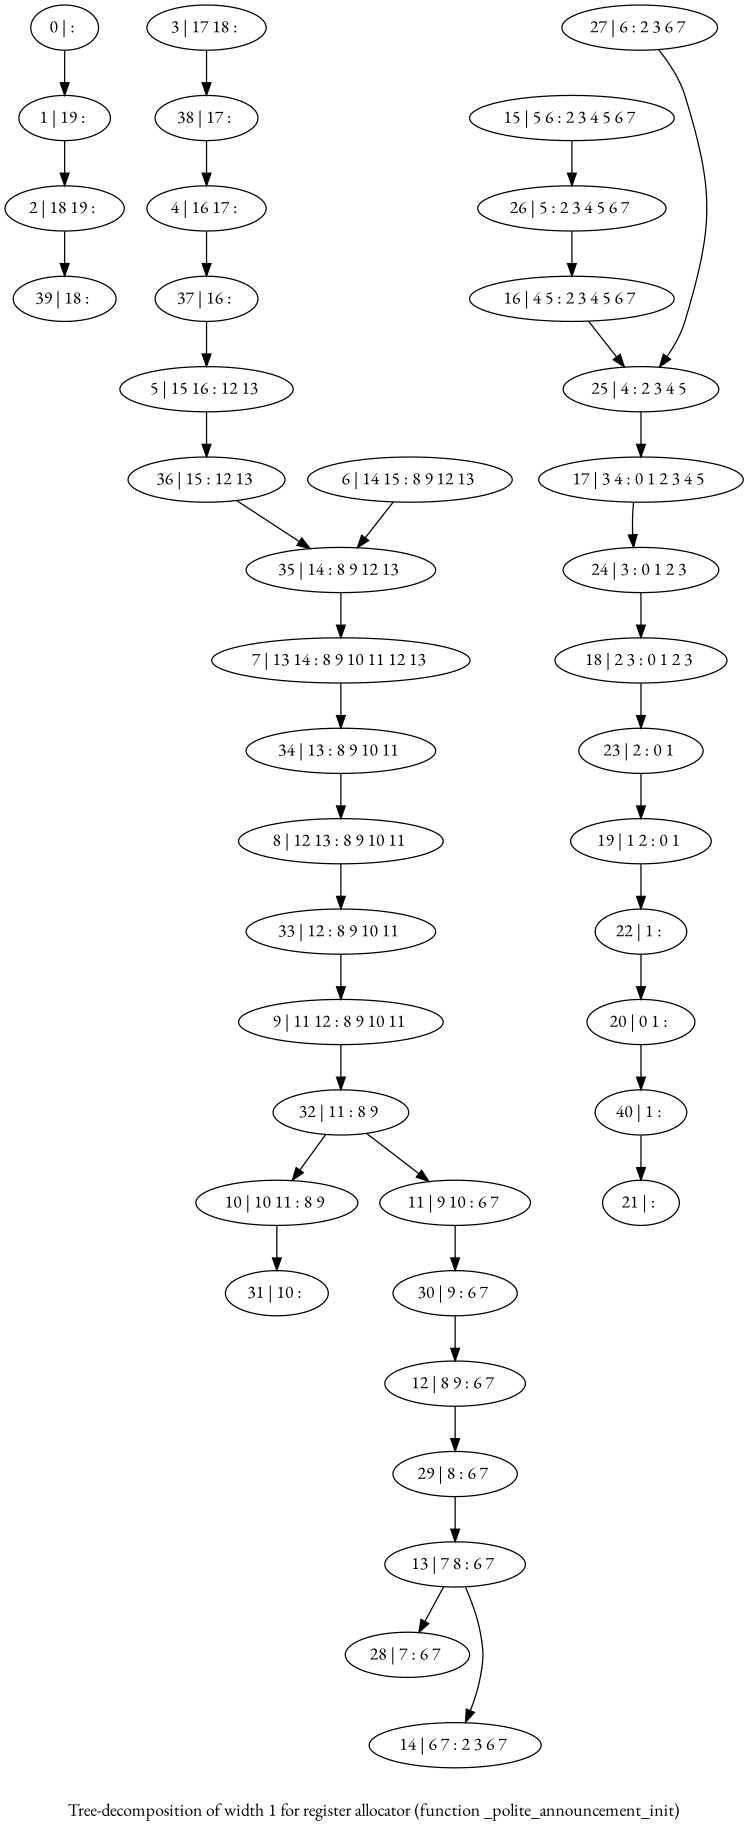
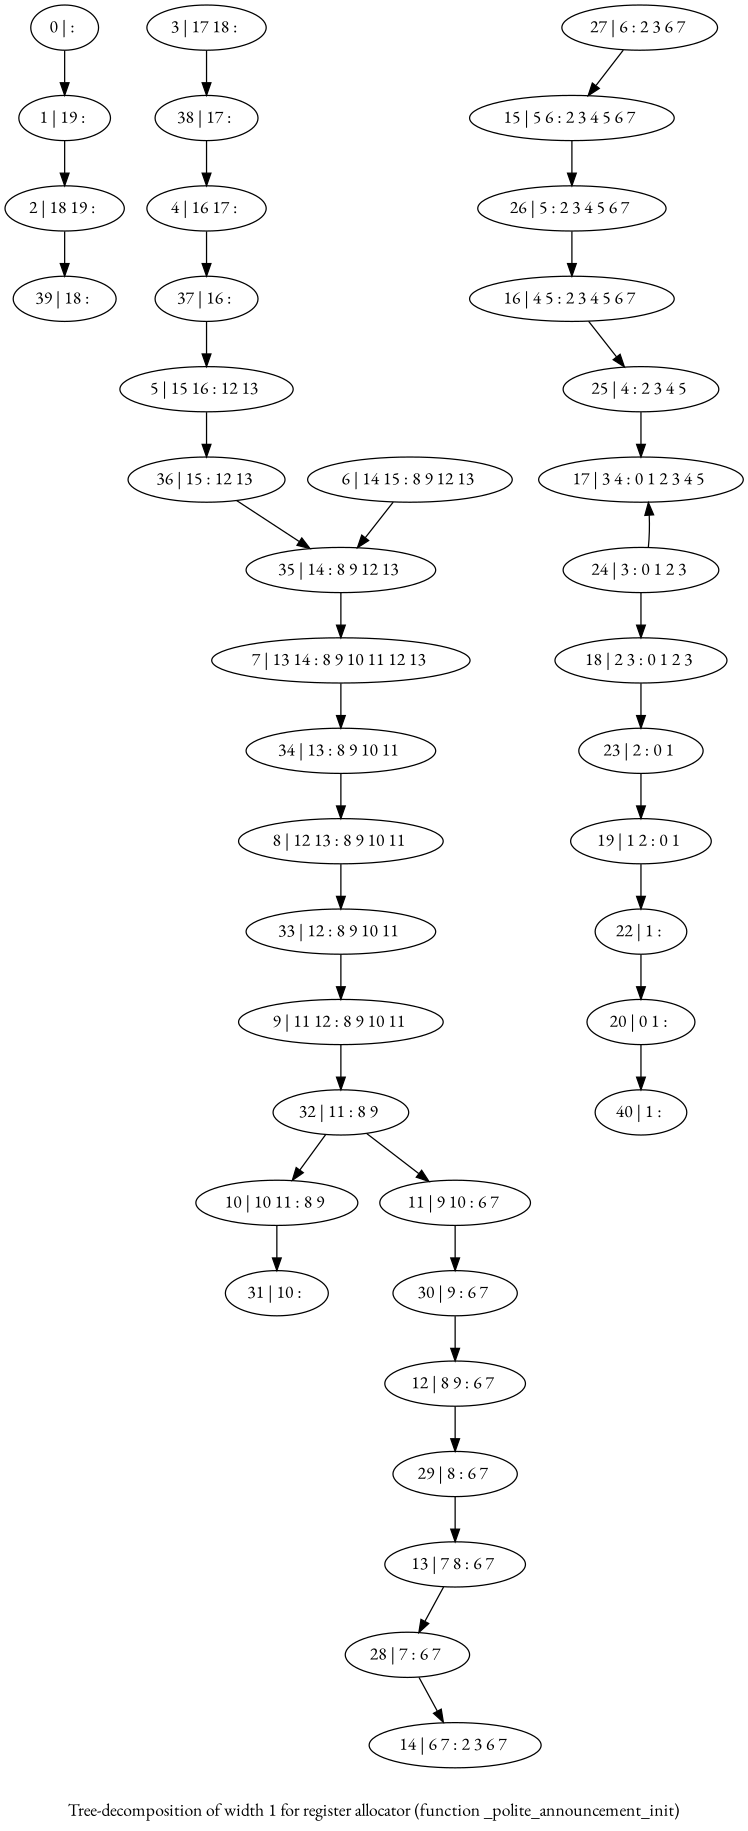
edge "27 | 6 : 2 3 6 7" -> "25 | 4 : 2 3 4 5": now "27 | 6 : 2 3 6 7" -> "15 | 5 6 : 2 3 4 5 6 7"
edge "17 | 3 4 : 0 1 2 3 4 5" -> "24 | 3 : 0 1 2 3": reversed
node "21 | :": removed
edge "13 | 7 8 : 6 7" -> "14 | 6 7 : 2 3 6 7": now "28 | 7 : 6 7" -> "14 | 6 7 : 2 3 6 7"
